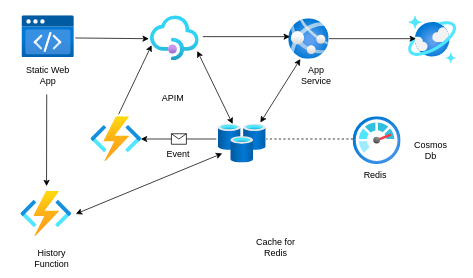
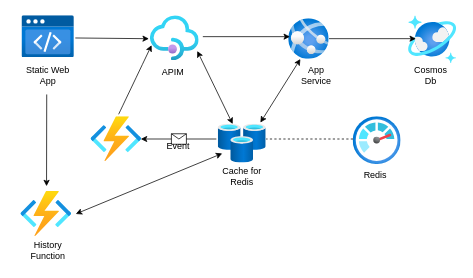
node "APIM": moved (173, 98) -> (173, 72)
node "Cosmos Db": moved (431, 150) -> (431, 75)
node "Event": moved (178, 154) -> (178, 146)
node "Cache for Redis": moved (276, 248) -> (242, 177)
node "History Function": moved (51, 258) -> (48, 251)
